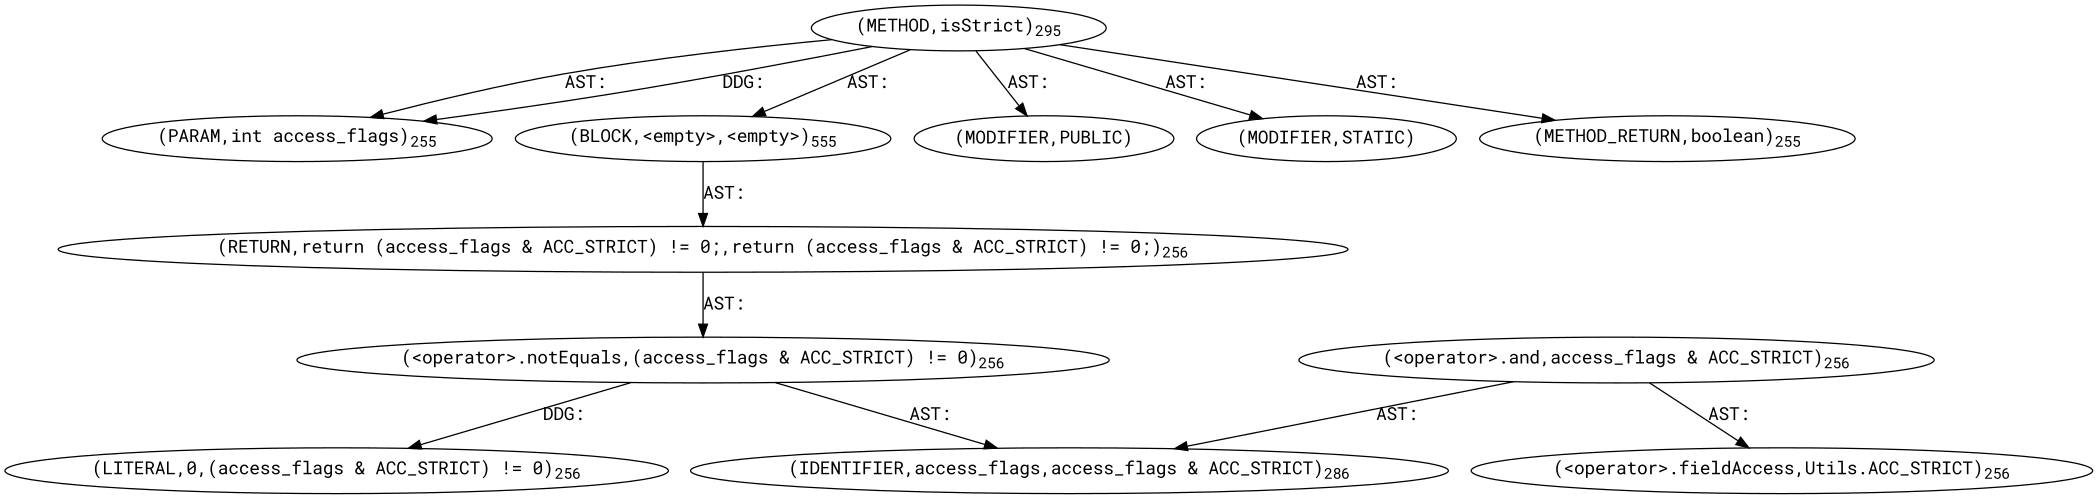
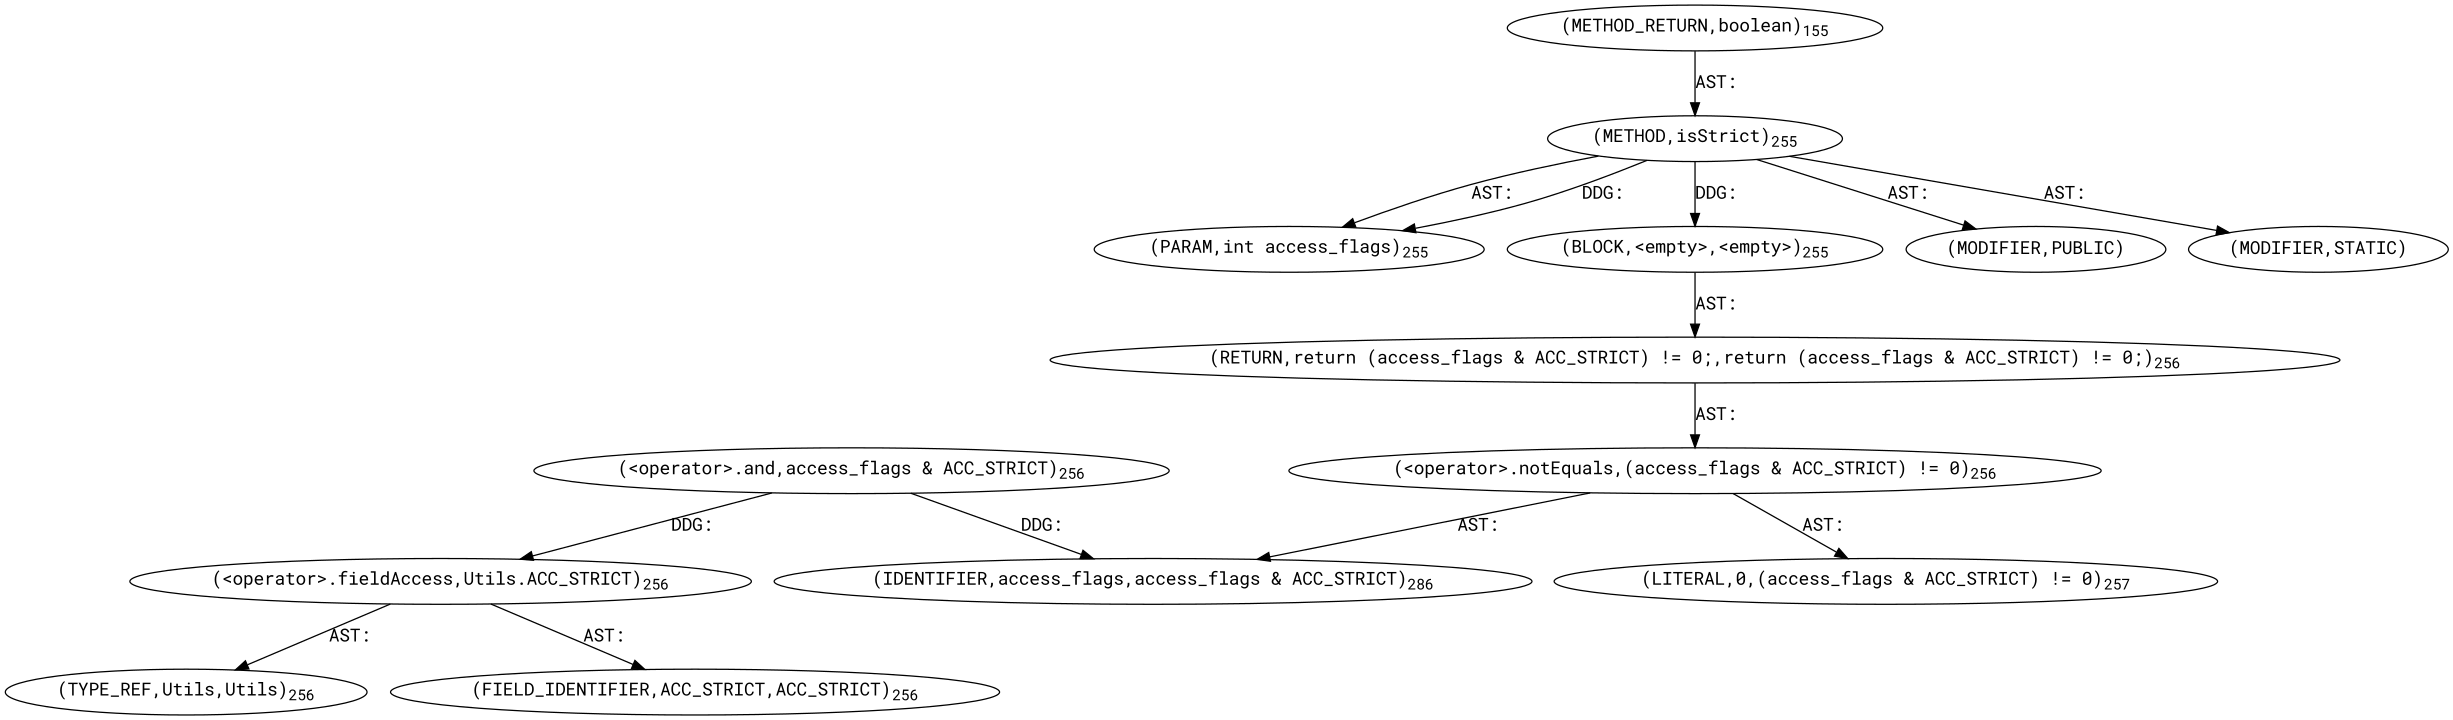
node "(METHOD,isStrict)": text "295" -> "255"
edge "(METHOD,isStrict)" -> "(METHOD_RETURN,boolean)": reversed
edge "(METHOD,isStrict)" -> "(BLOCK,<empty>,<empty>)": label "AST: " -> "DDG: "
node "(BLOCK,<empty>,<empty>)": text "555" -> "255"
node "(METHOD_RETURN,boolean)": text "255" -> "155"
edge "(<operator>.notEquals,(access_flags & ACC_STRICT) != 0)" -> "(LITERAL,0,(access_flags & ACC_STRICT) != 0)": label "DDG: " -> "AST: "
edge "(<operator>.and,access_flags & ACC_STRICT)" -> "(IDENTIFIER,access_flags,access_flags & ACC_STRICT)": label "AST: " -> "DDG: "
edge "(<operator>.and,access_flags & ACC_STRICT)" -> "(<operator>.fieldAccess,Utils.ACC_STRICT)": label "AST: " -> "DDG: "
node "(LITERAL,0,(access_flags & ACC_STRICT) != 0)": text "256" -> "257"
node "(TYPE_REF,Utils,Utils)": added
node "(FIELD_IDENTIFIER,ACC_STRICT,ACC_STRICT)": added
